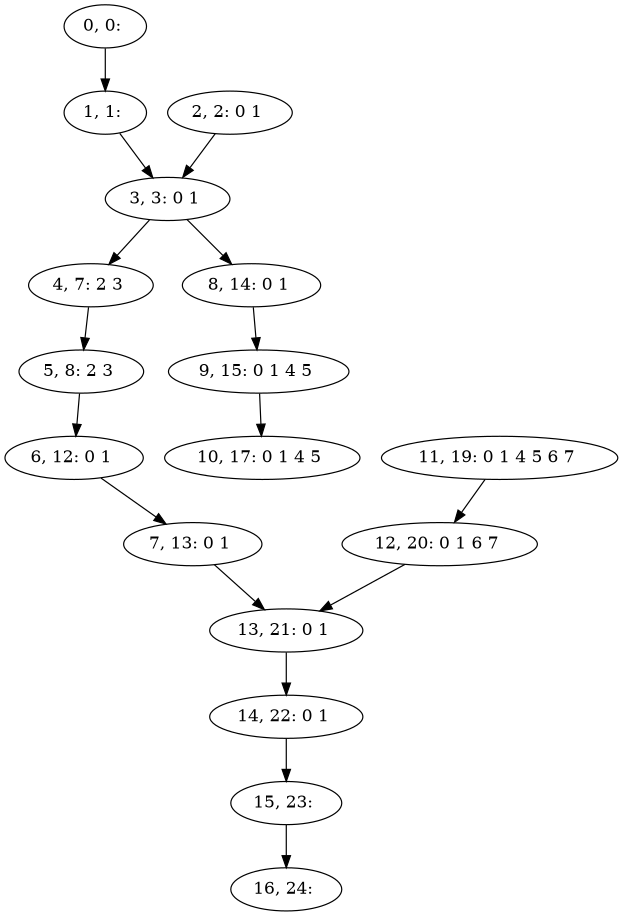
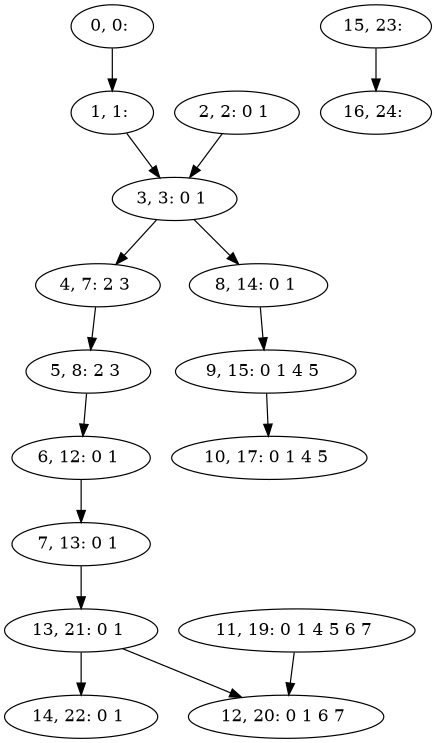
edge "12, 20: 0 1 6 7" -> "13, 21: 0 1": reversed
edge "14, 22: 0 1" -> "15, 23:": removed
